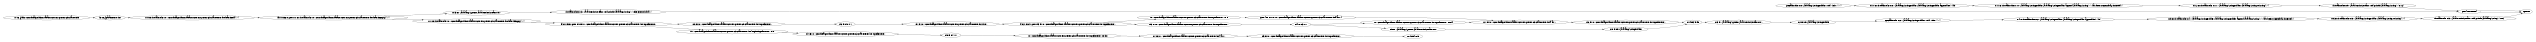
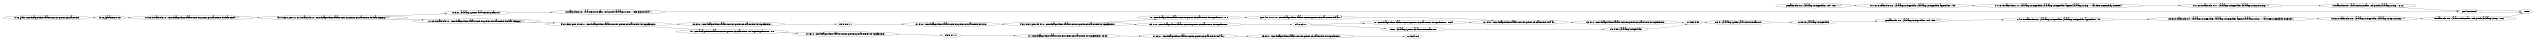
node "queues": label "queues" -> "return"
